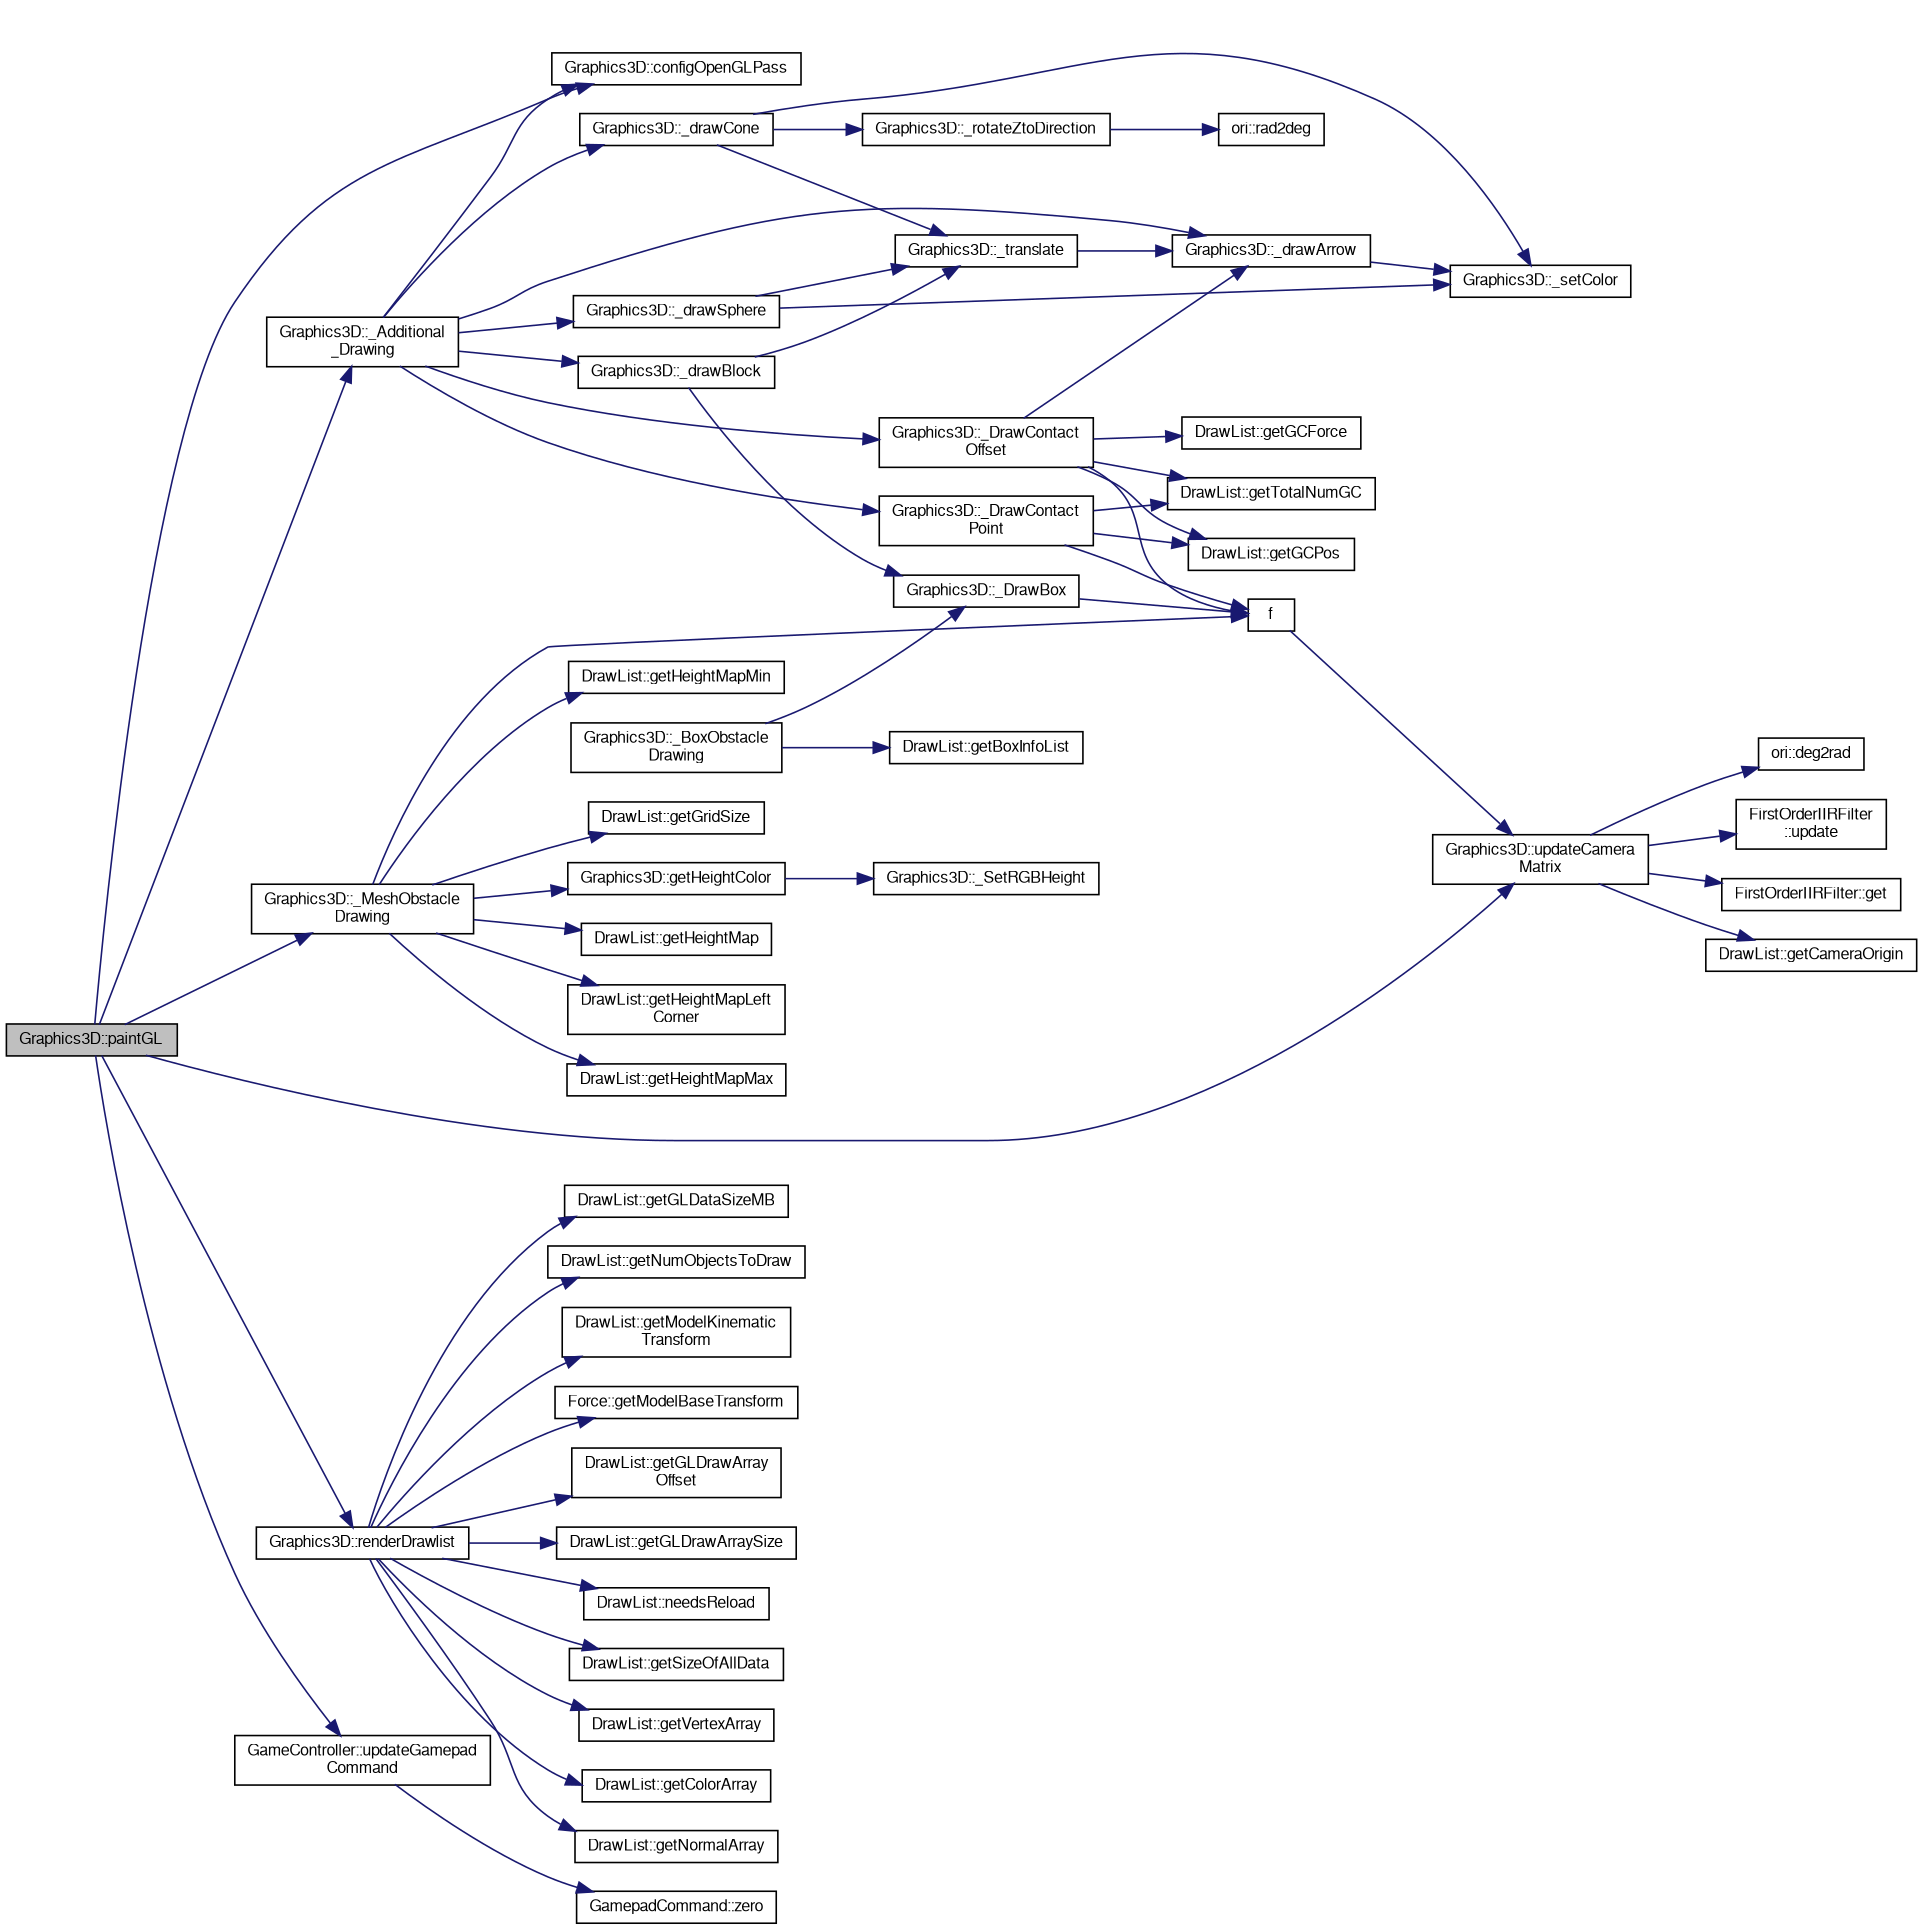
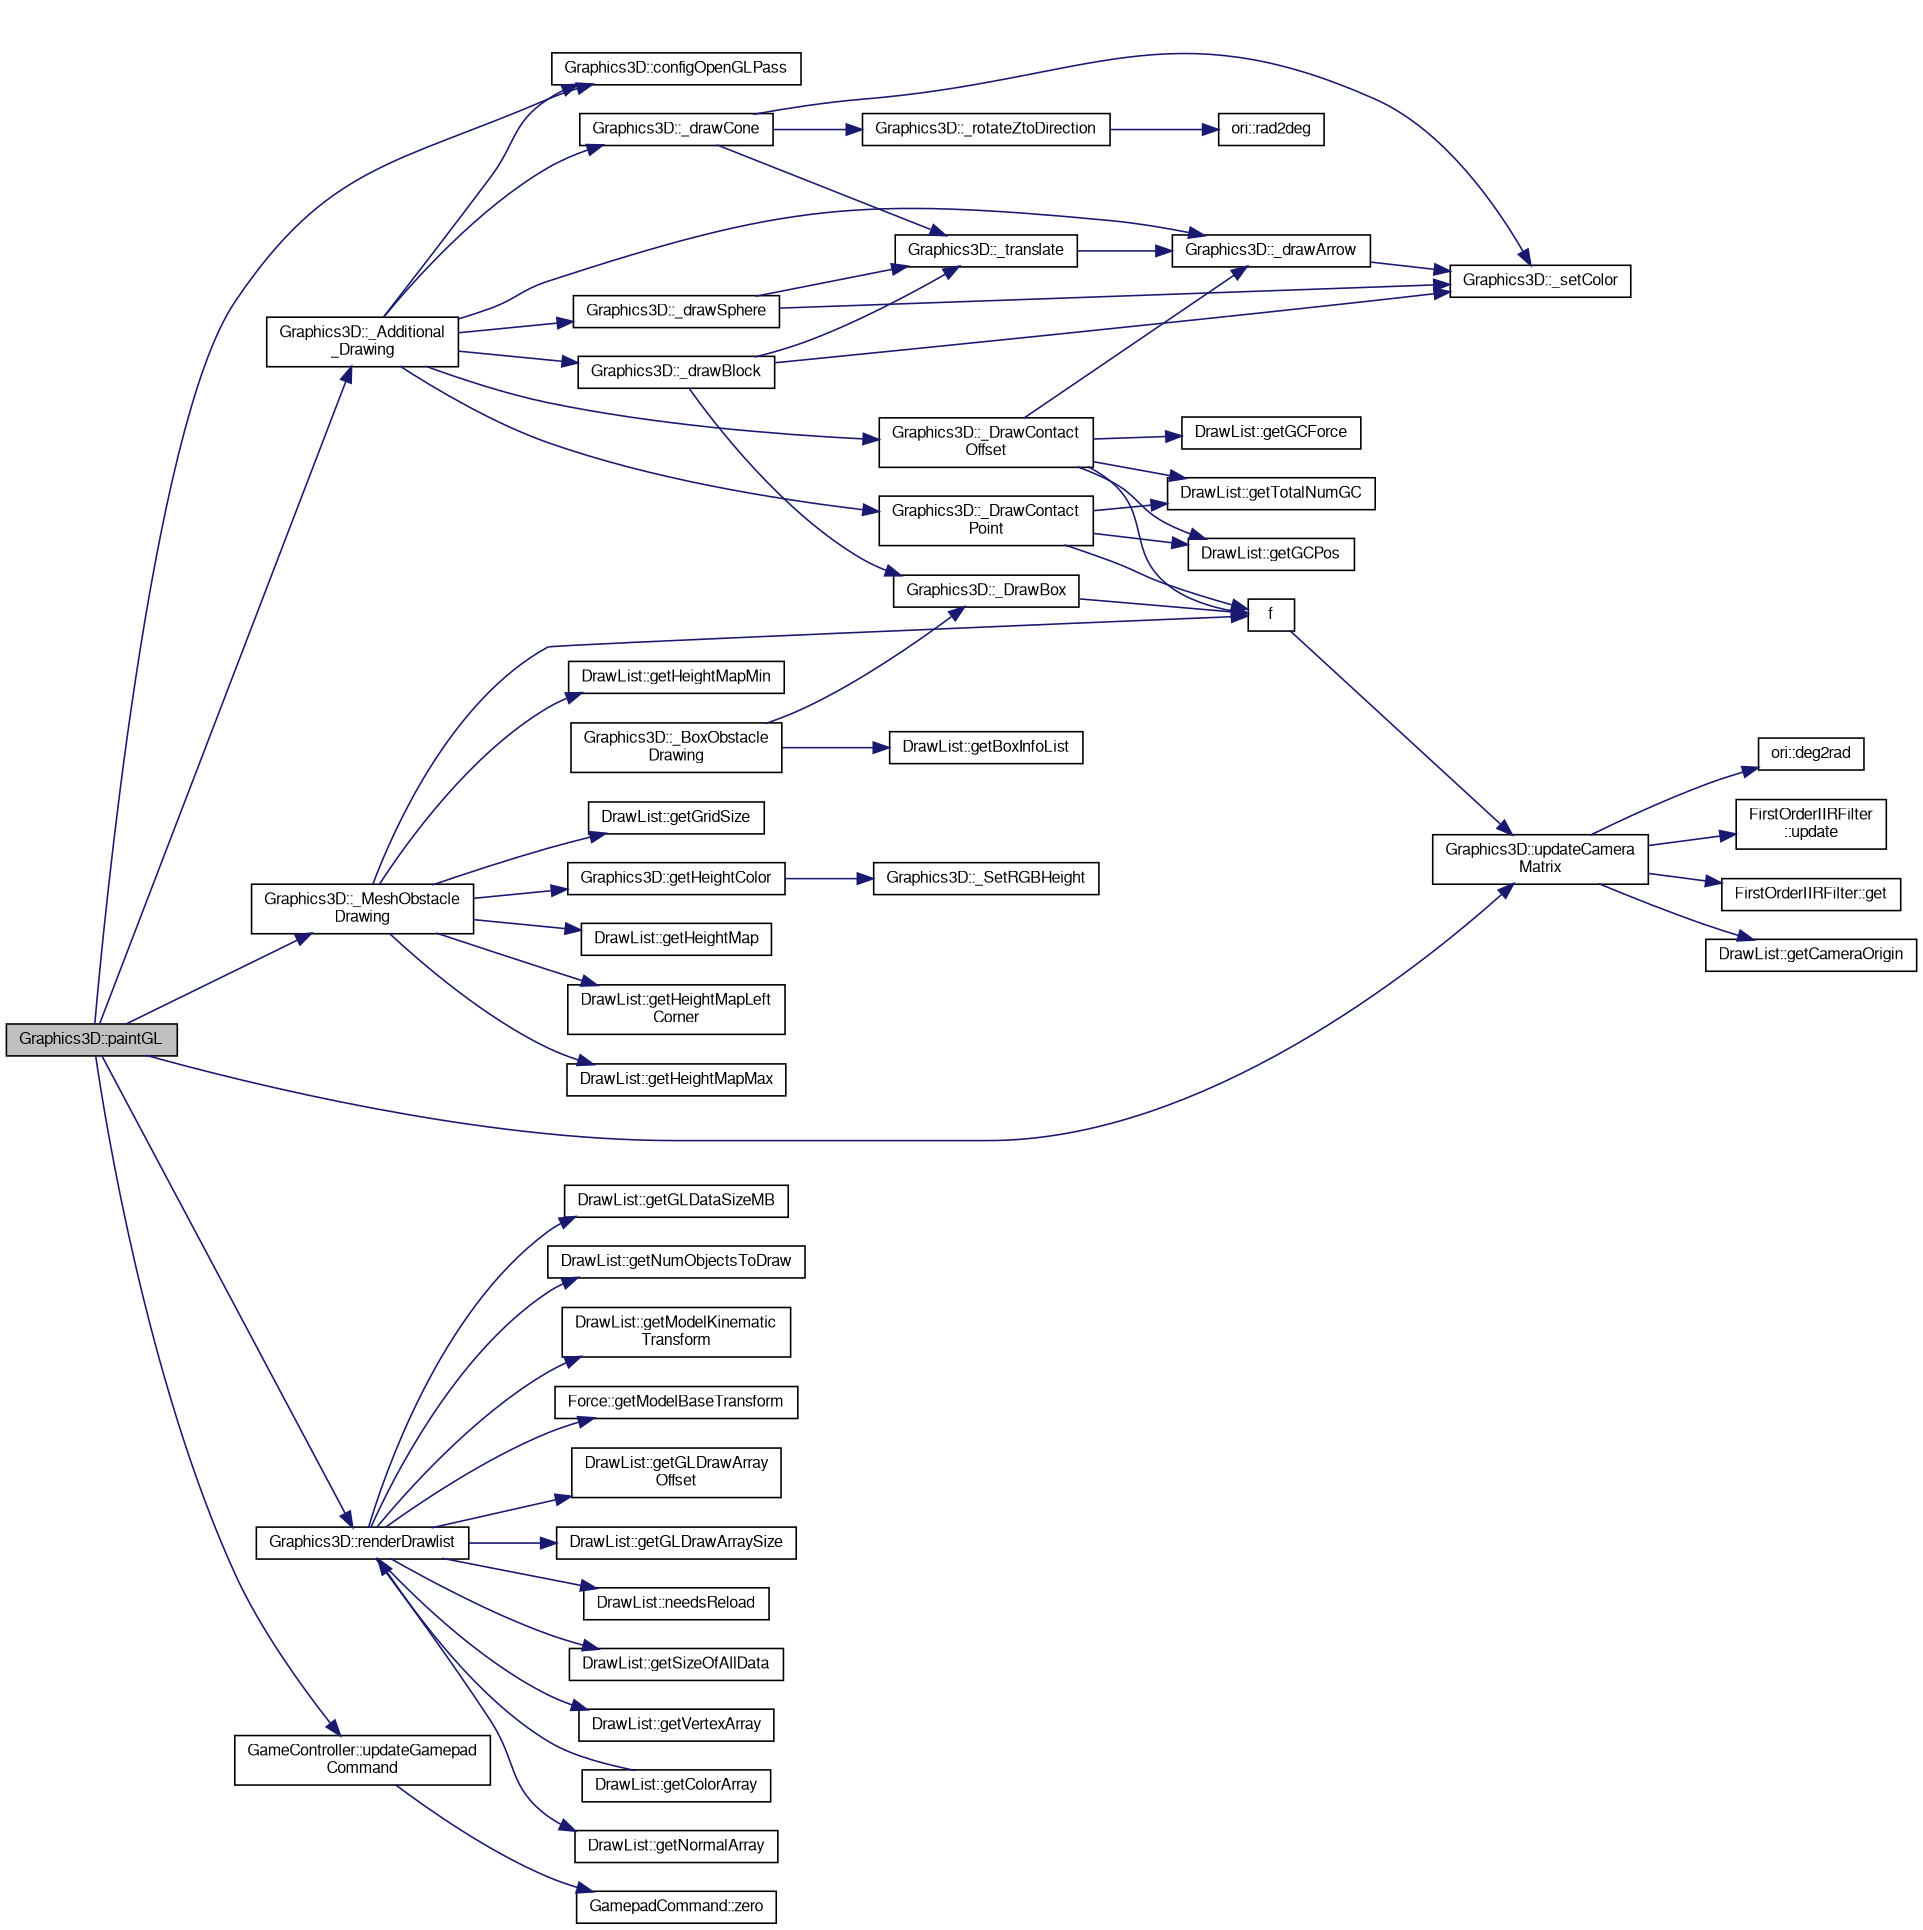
edge "Graphics3D::_drawBlock" -> "Graphics3D::_setColor": added
edge "Graphics3D::renderDrawlist" -> "DrawList::getColorArray": reversed
